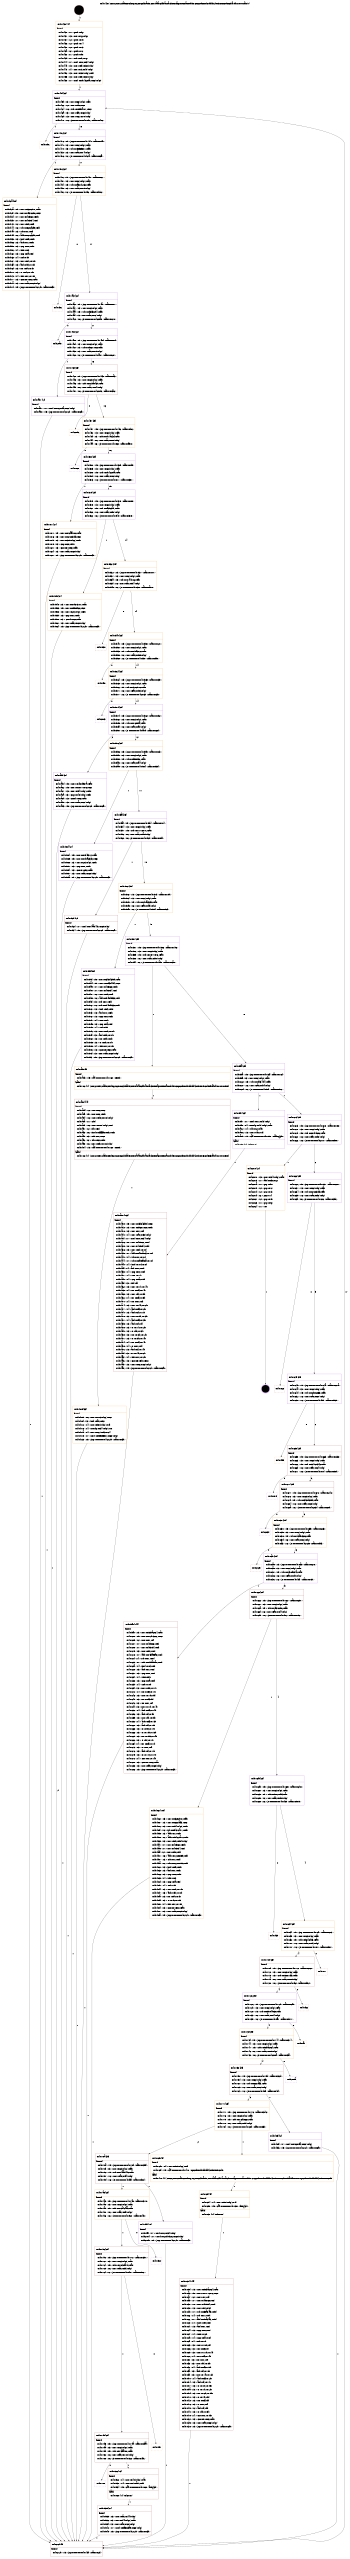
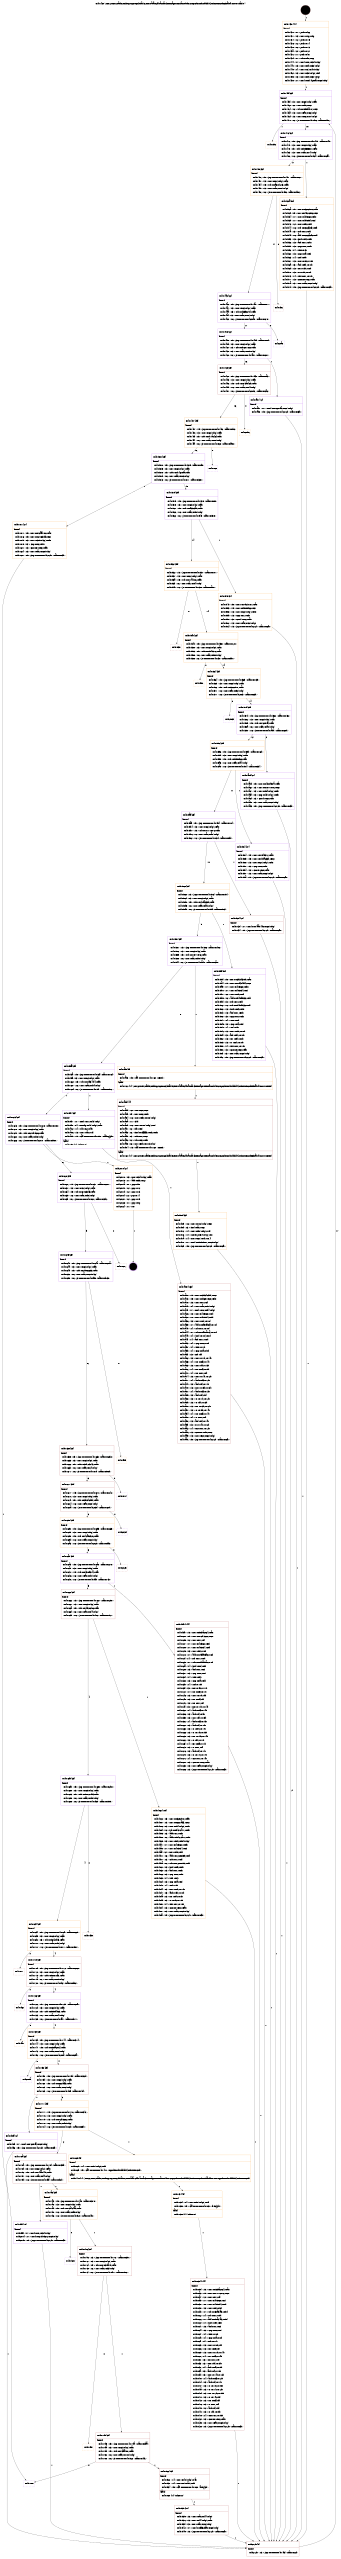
edge "0x401811 [27]" -> "0x40212b [5]": now "0x401811 [27]" -> "0x4017ee"
